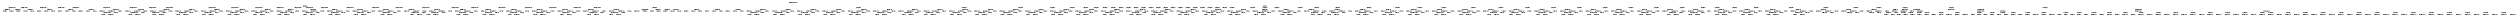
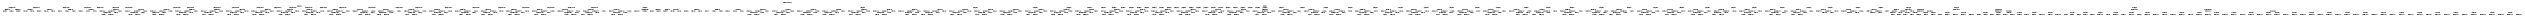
node "IDENTIFIERS:wrapper_corr_20": added
node "IDENTIFIERS:norm_inst_left": added
